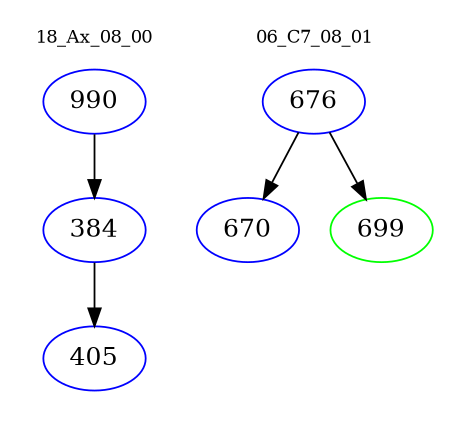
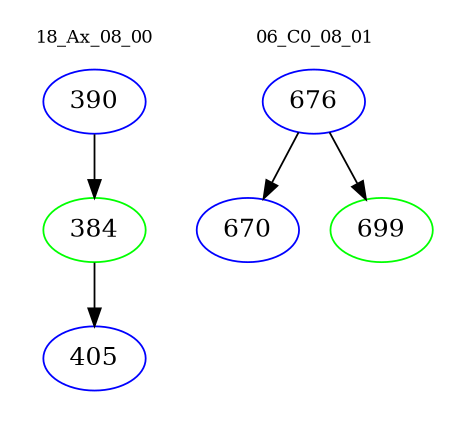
cluster "06_C7_08_01": label "06_C7_08_01" -> "06_C0_08_01"
node "990": label "990" -> "390"
node "384": color blue -> green
